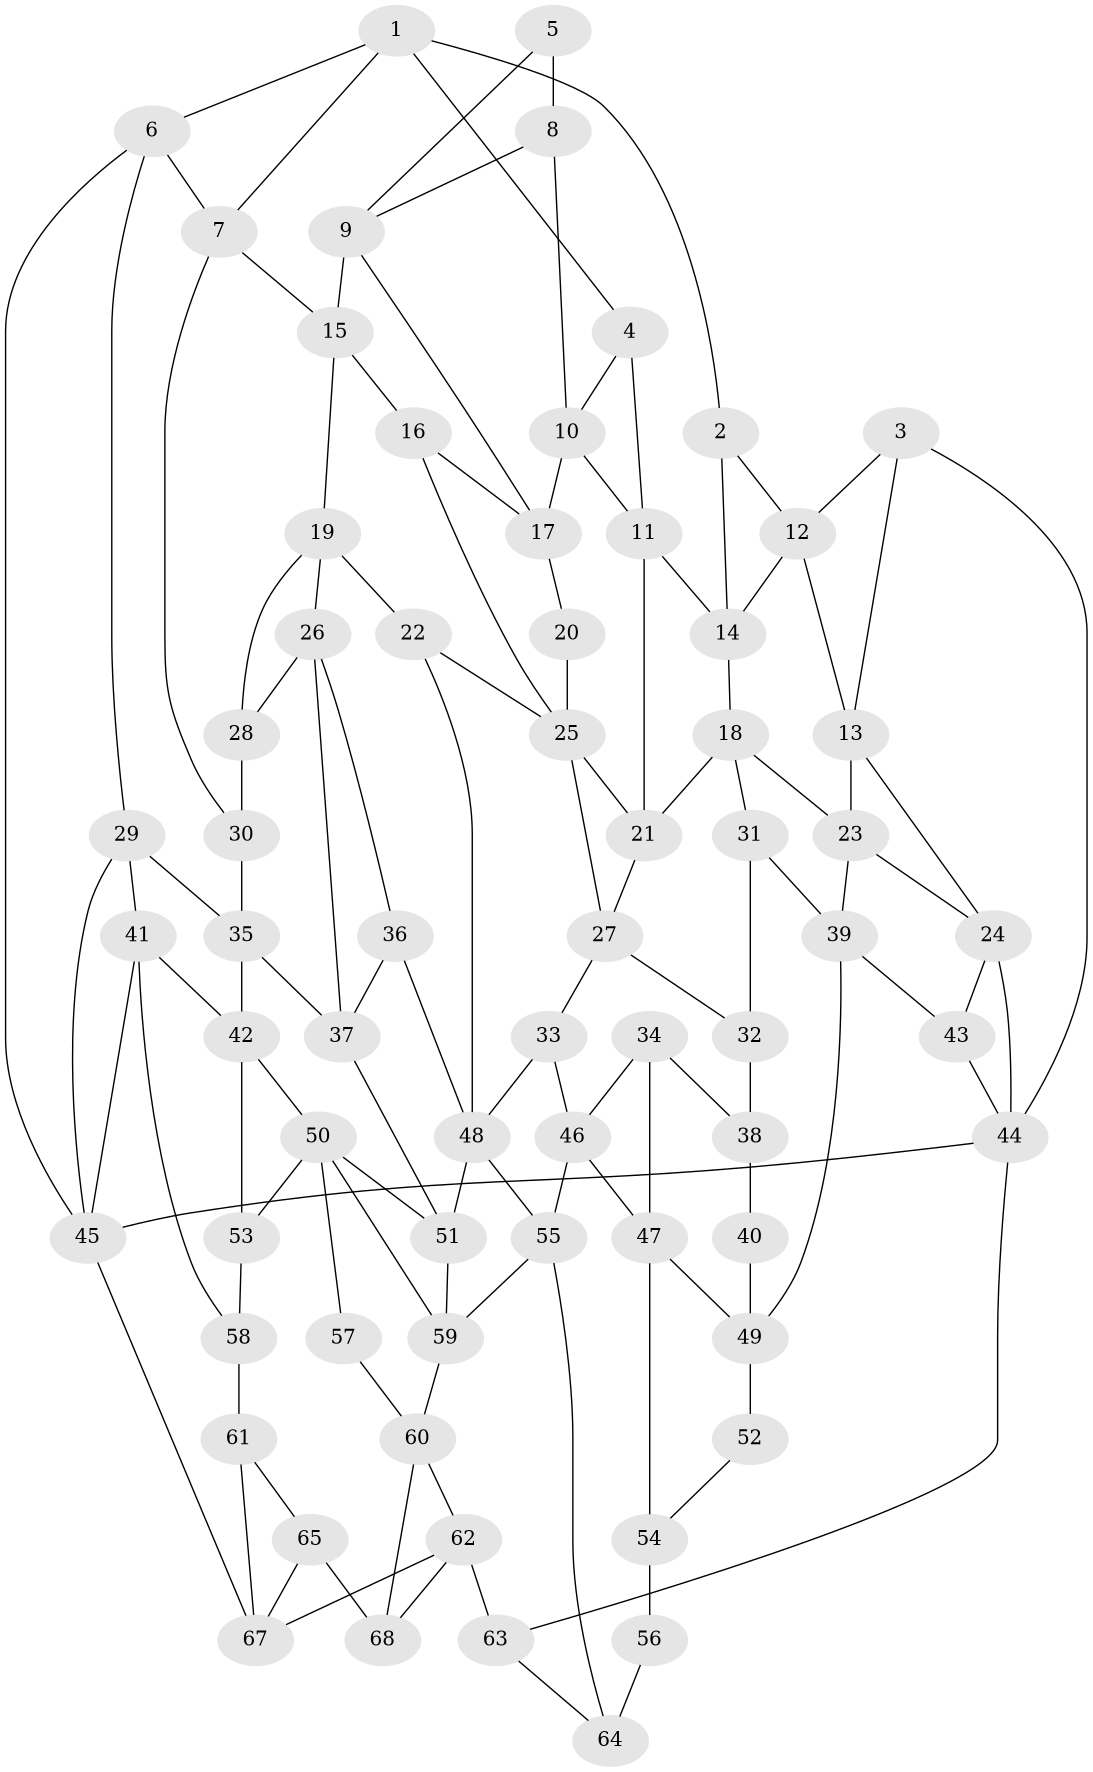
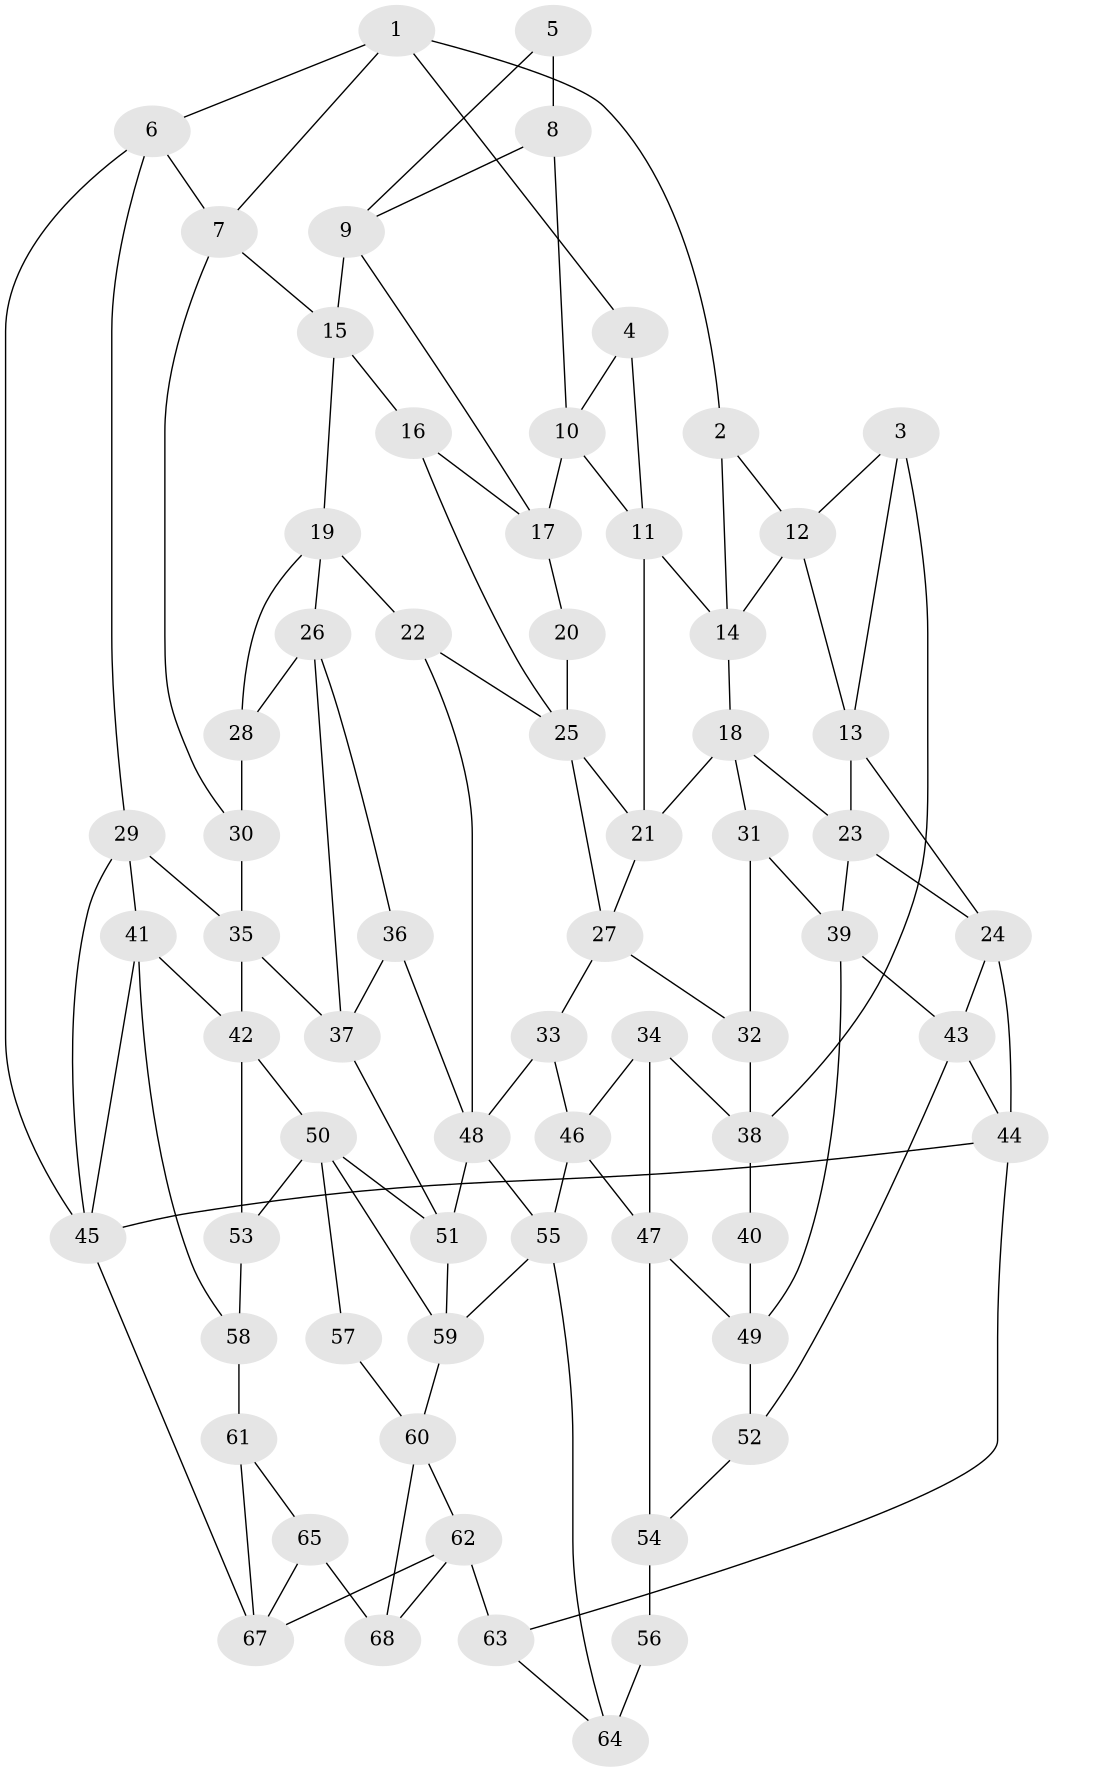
edge "3" -- "44": now "3" -- "38"
edge "43" -- "52": added
